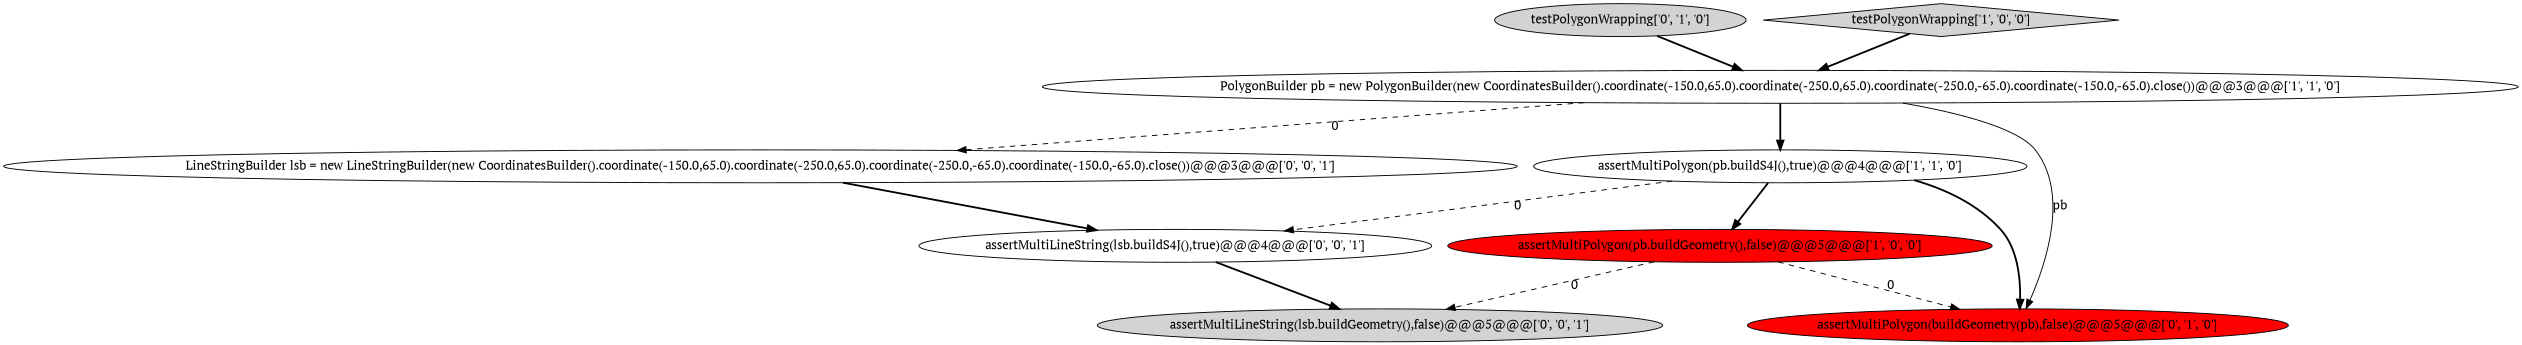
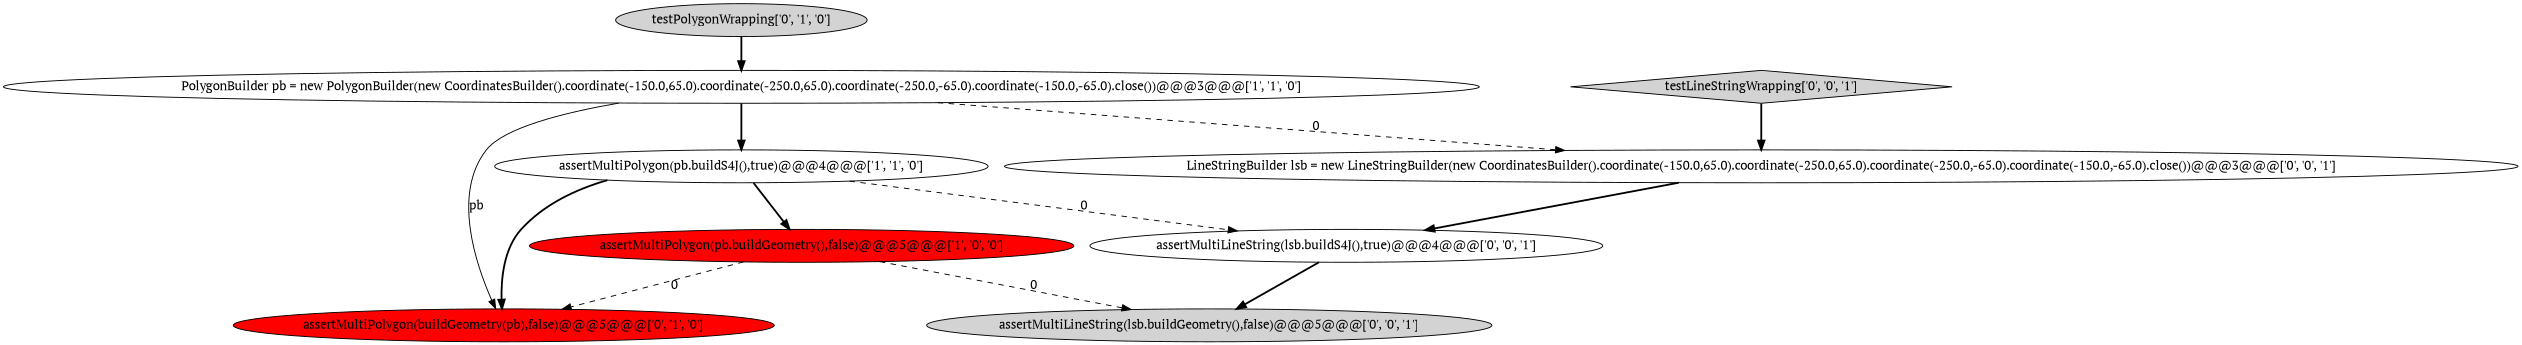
node "testPolygonWrapping['1', '0', '0']": removed
node "testLineStringWrapping['0', '0', '1']": added
